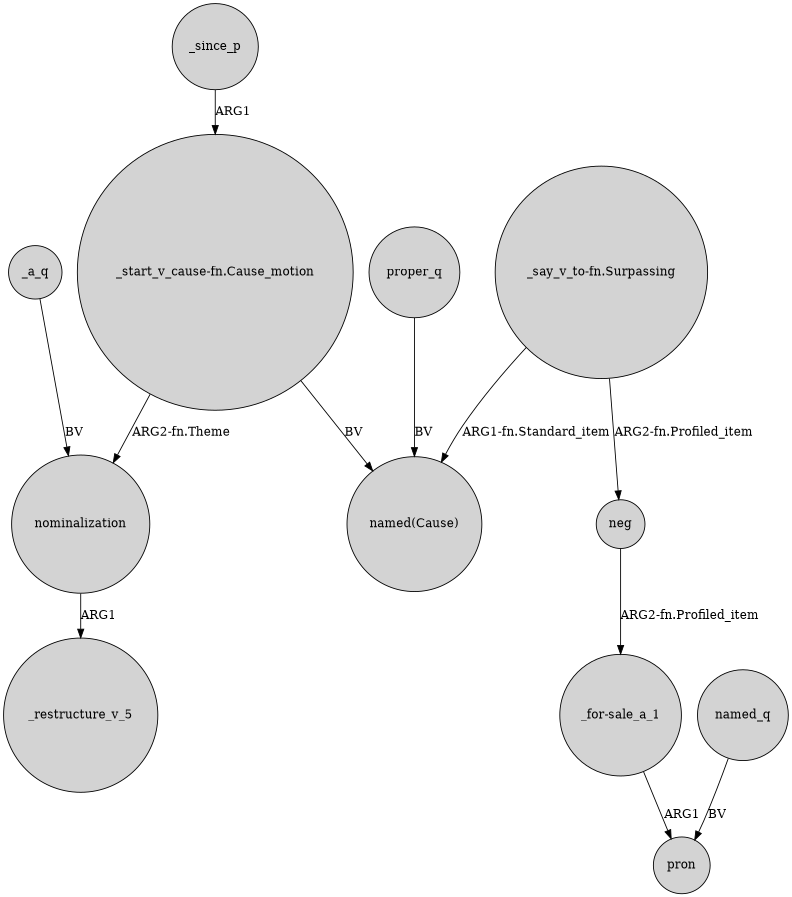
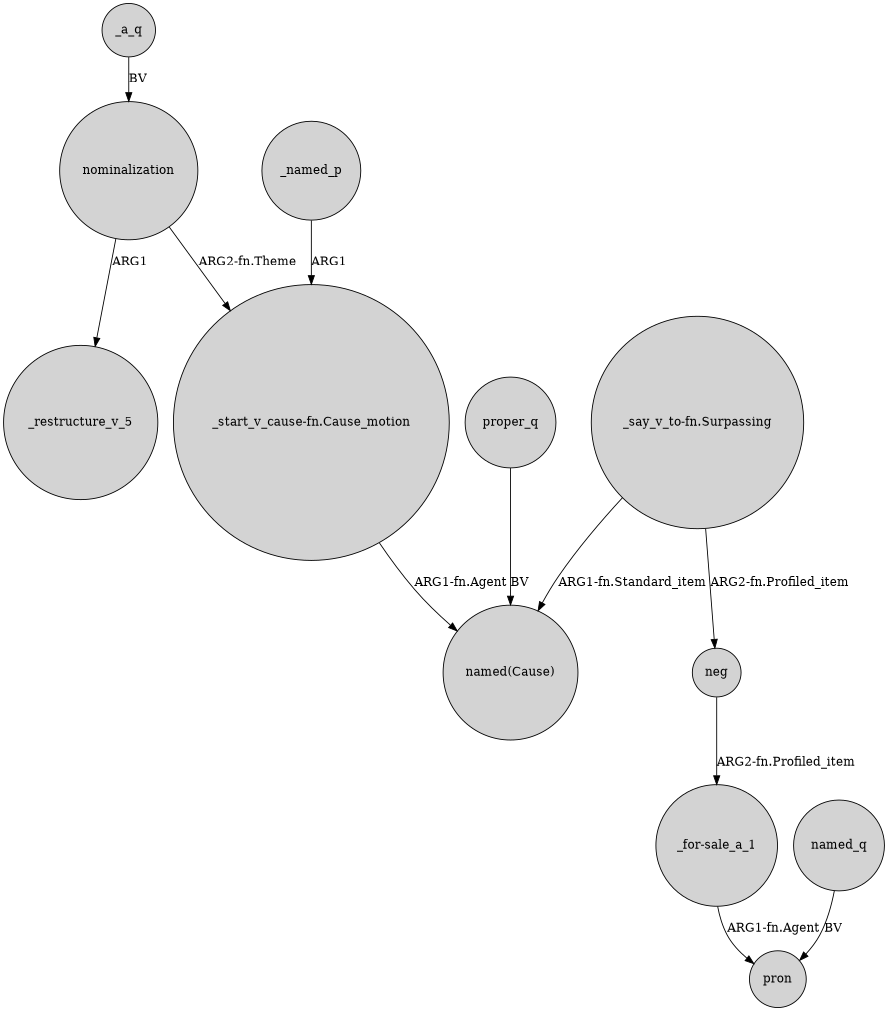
node "_since_p": label "_since_p" -> "_named_p"
edge "_start_v_cause-fn.Cause_motion" -> "nominalization": reversed
edge "_start_v_cause-fn.Cause_motion" -> "named(Cause)": label "BV" -> "ARG1-fn.Agent"
edge "_for-sale_a_1" -> "pron": label "ARG1" -> "ARG1-fn.Agent"
